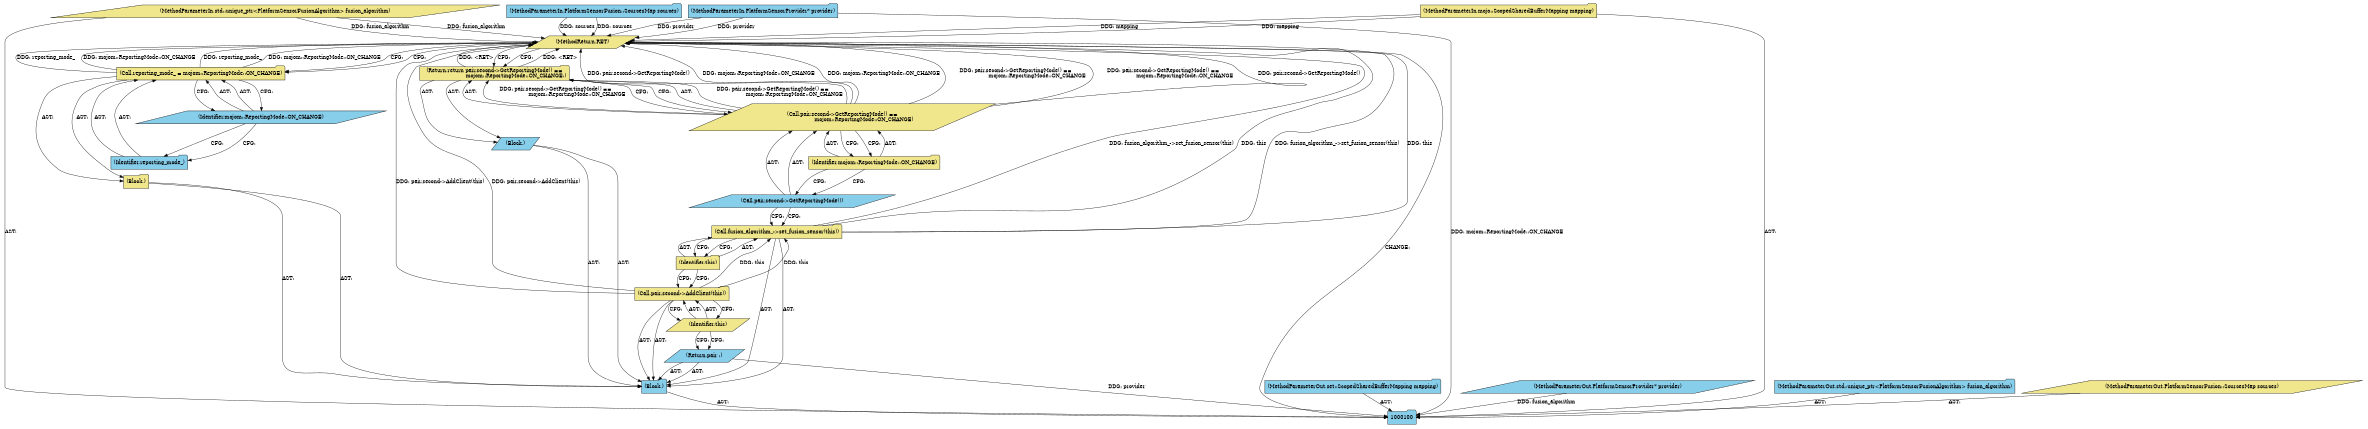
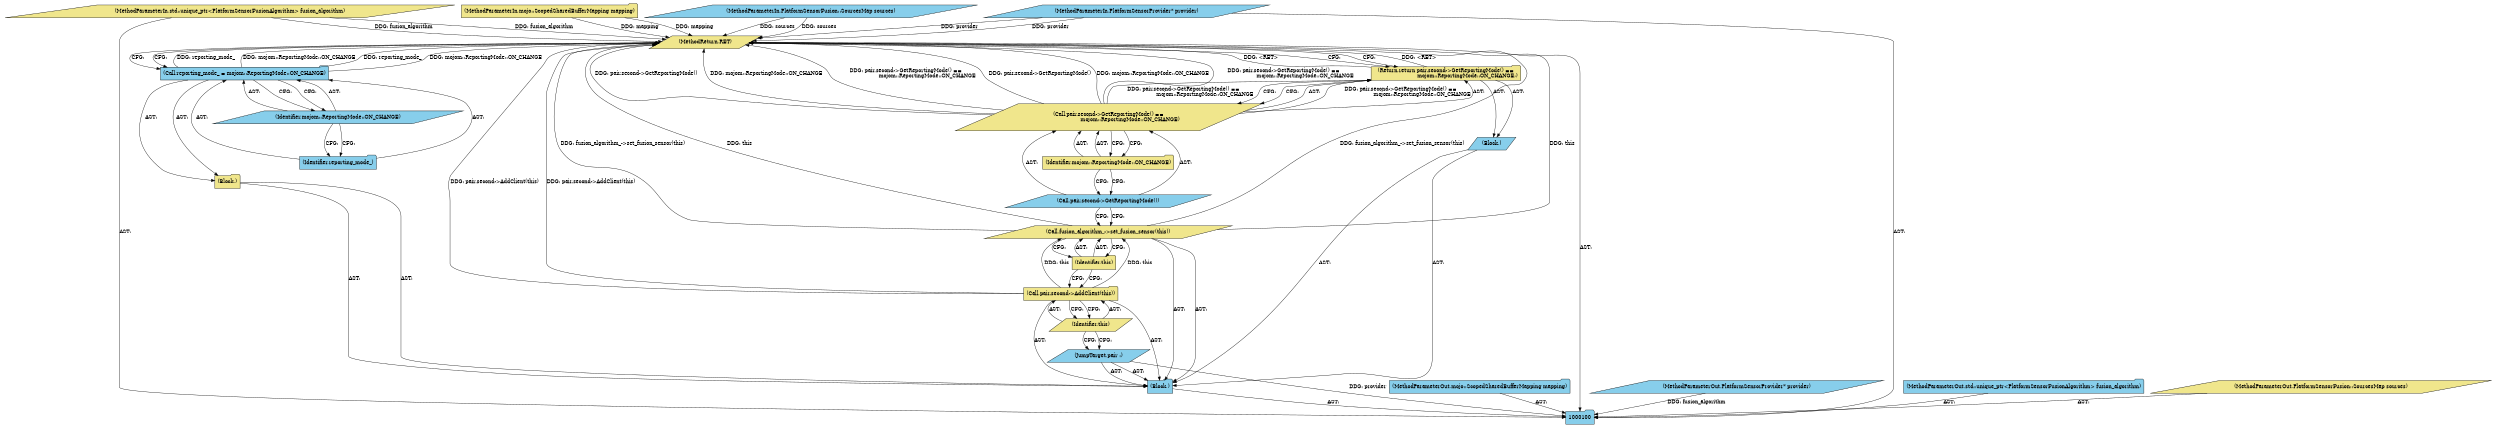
node "(MethodParameterIn,PlatformSensorFusion::SourcesMap sources)": shape folder -> parallelogram
node "(MethodParameterIn,PlatformSensorProvider* provider)": shape folder -> parallelogram
node "(Call,reporting_mode_ = mojom::ReportingMode::ON_CHANGE)": fillcolor khaki -> skyblue
node "(Call,fusion_algorithm_->set_fusion_sensor(this))": shape folder -> parallelogram
edge "(MethodParameterIn,PlatformSensorProvider* provider)" -> "1000100": label "DDG: mojom::ReportingMode::ON_CHANGE" -> "AST: "
edge "(MethodReturn,RET)" -> "1000100": label "CHANGE: " -> "AST: "
edge "(MethodParameterIn,mojo::ScopedSharedBufferMapping mapping)" -> "1000100": removed, label "AST:"
node "(Return,pair :)": label "(Return,pair :)" -> "(JumpTarget,pair :)"
node "(MethodParameterOut,set::ScopedSharedBufferMapping mapping)": label "(MethodParameterOut,set::ScopedSharedBufferMapping mapping)" -> "(MethodParameterOut,mojo::ScopedSharedBufferMapping mapping)"
